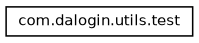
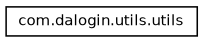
node "com.dalogin.utils.test": label "com.dalogin.utils.test" -> "com.dalogin.utils.utils"
